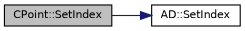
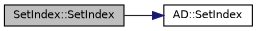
node "CPoint::SetIndex": label "CPoint::SetIndex" -> "SetIndex::SetIndex"
